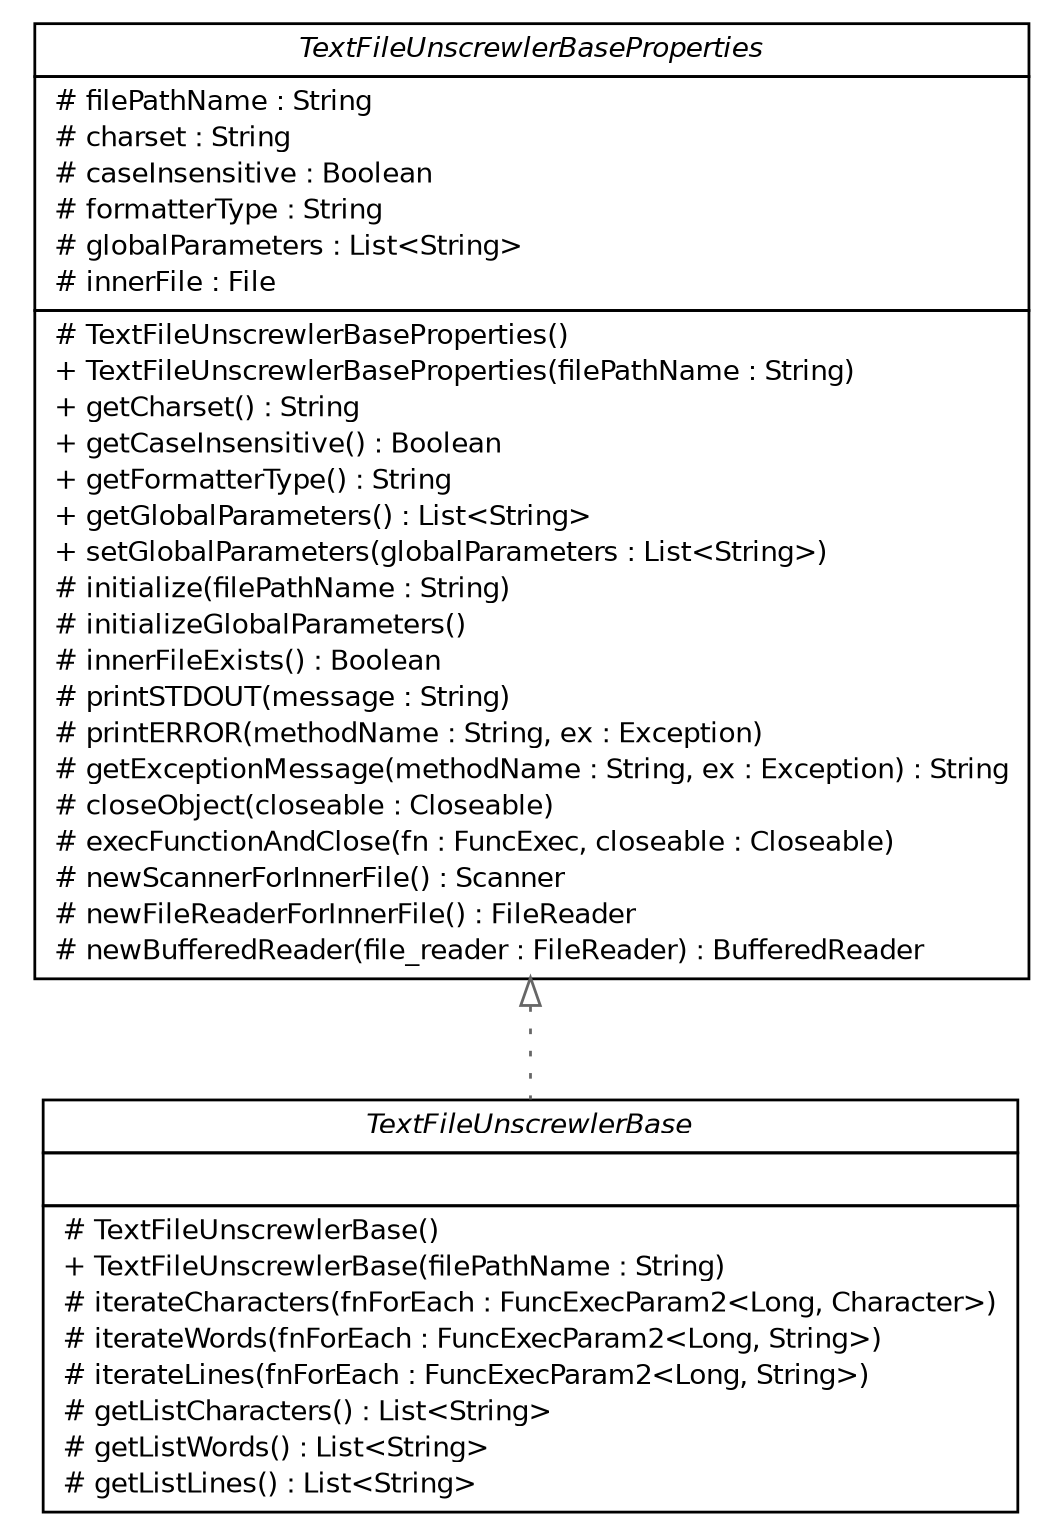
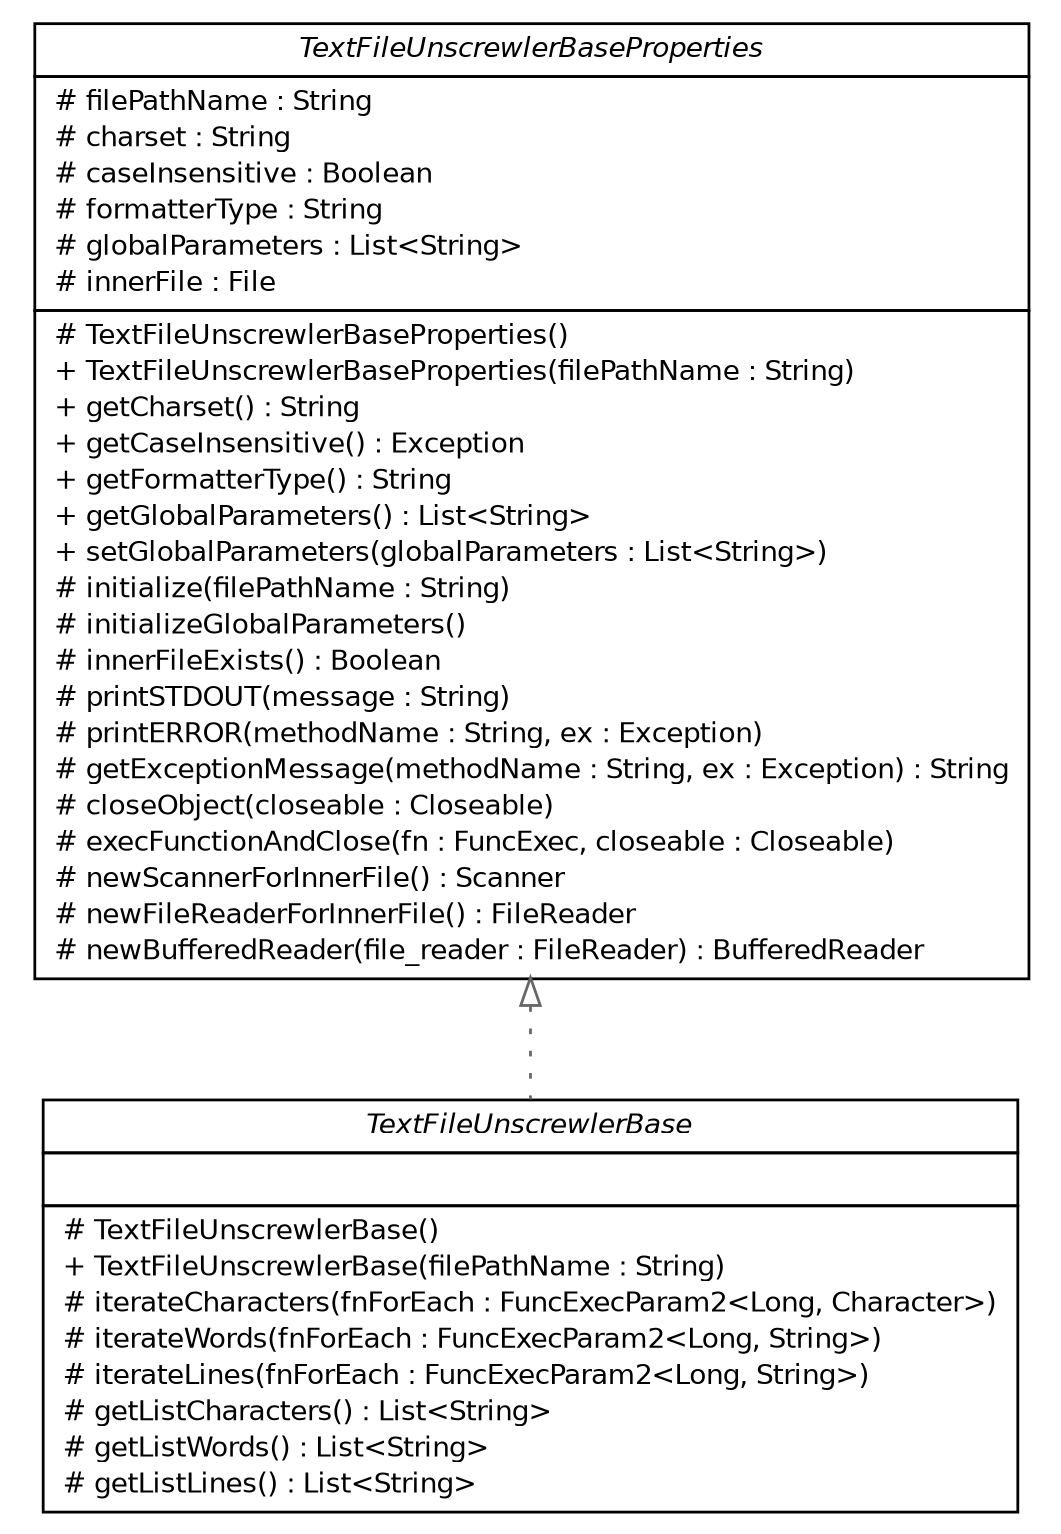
node "TextFileUnscrewlerBaseProperties": text "+ getCaseInsensitive() : Boolean" -> "+ getCaseInsensitive() : Exception"
